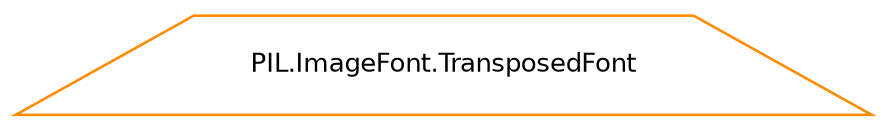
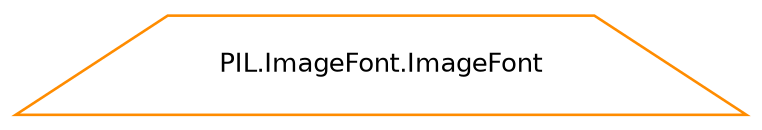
node "PIL.ImageFont.TransposedFont": label "PIL.ImageFont.TransposedFont" -> "PIL.ImageFont.ImageFont"
